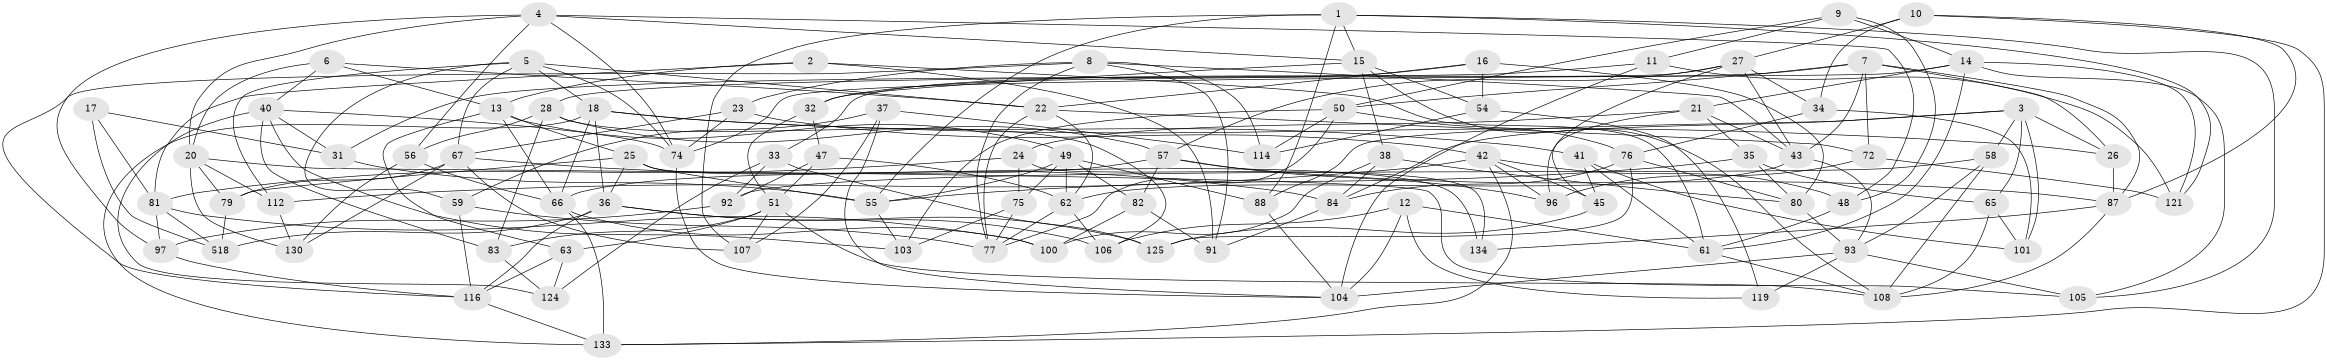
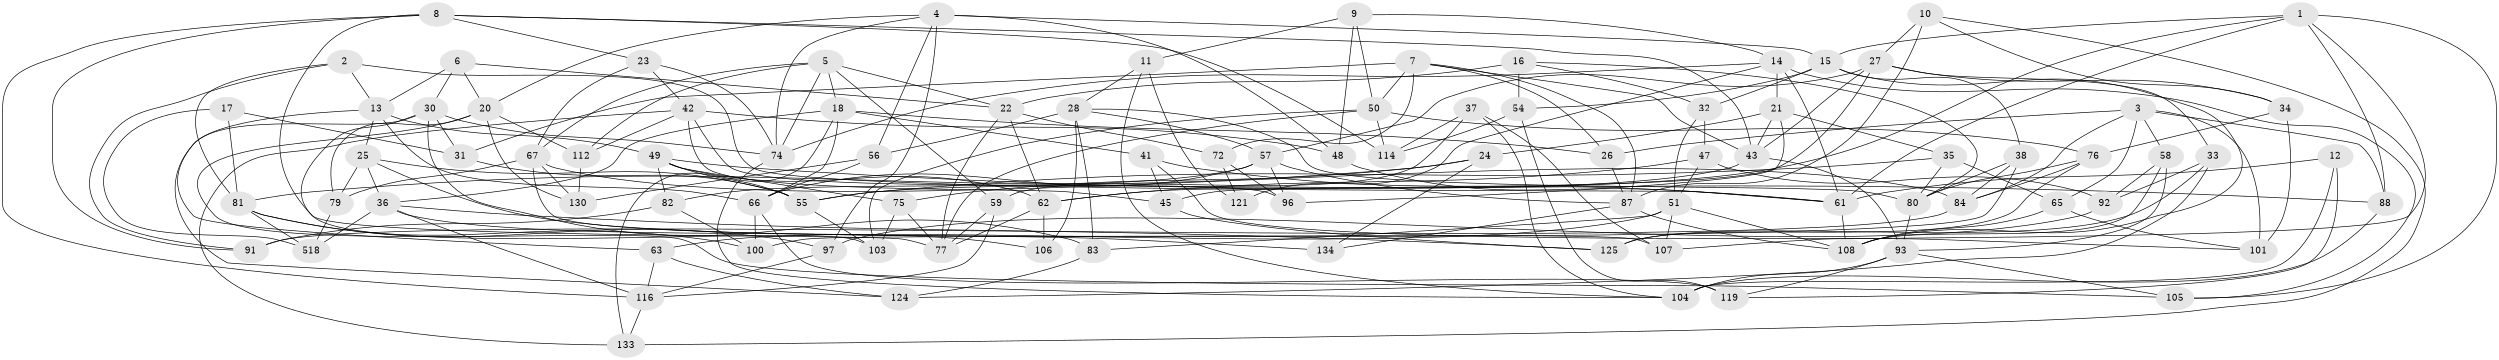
edge "1" -- "121": now "1" -- "61"
node "40": label "40" -> "30"
edge "28" -- "80": added
edge "12" -- "106": removed
edge "66" -- "133": now "66" -- "119"
